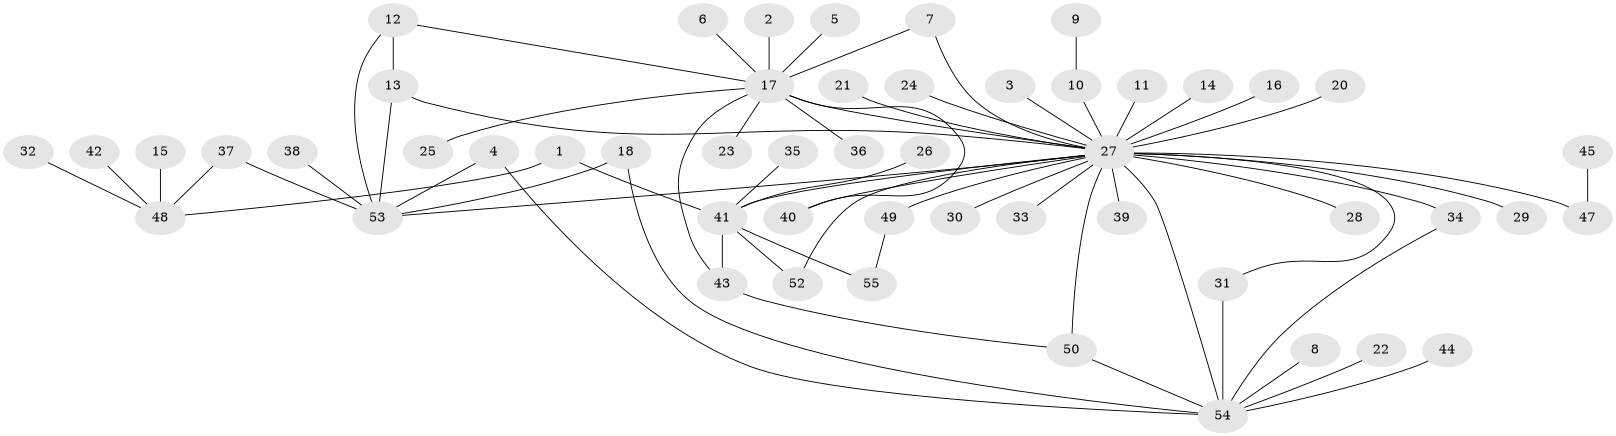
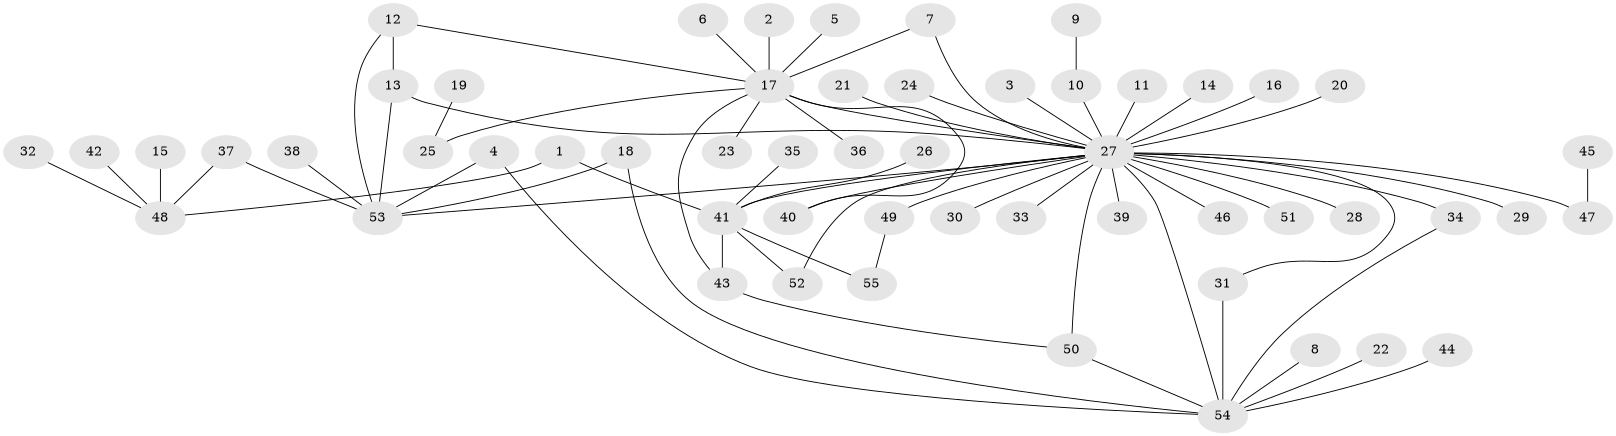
node "19": added
node "46": added
node "51": added
